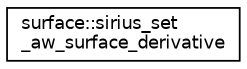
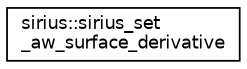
node "surface::sirius_set _aw_surface_derivative": label "surface::sirius_set _aw_surface_derivative" -> "sirius::sirius_set _aw_surface_derivative"
